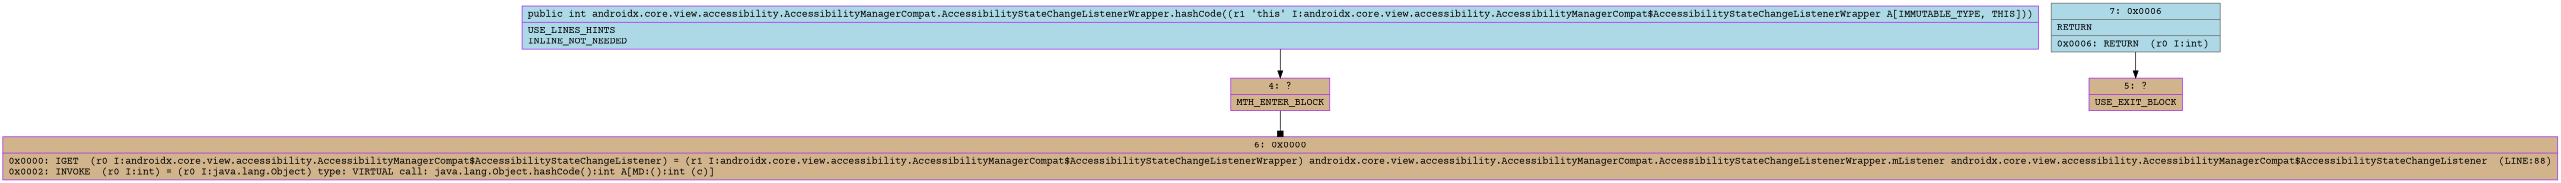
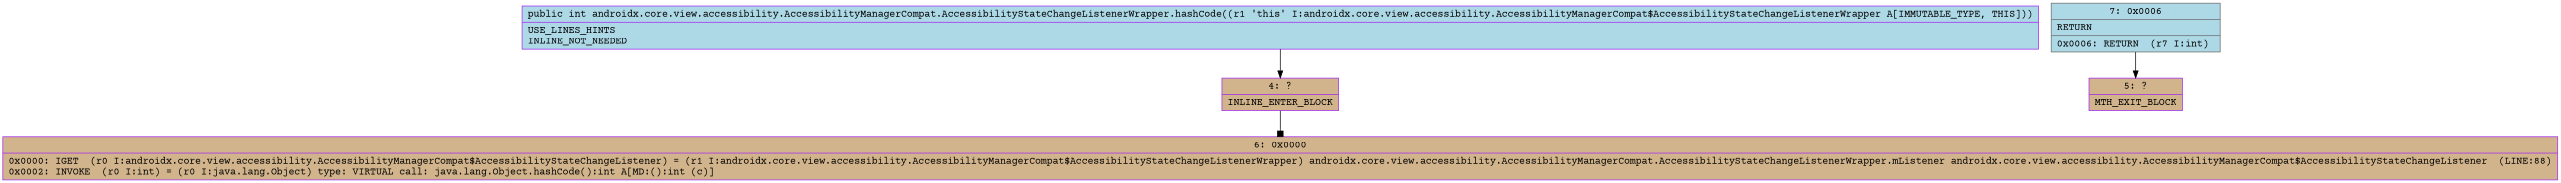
node "7: 0x0006": text "0x0006: RETURN  (r0 I:int)" -> "0x0006: RETURN  (r7 I:int)"
node "4: ?": text "MTH_ENTER_BLOCK" -> "INLINE_ENTER_BLOCK"
node "5: ?": text "USE_EXIT_BLOCK" -> "MTH_EXIT_BLOCK"
